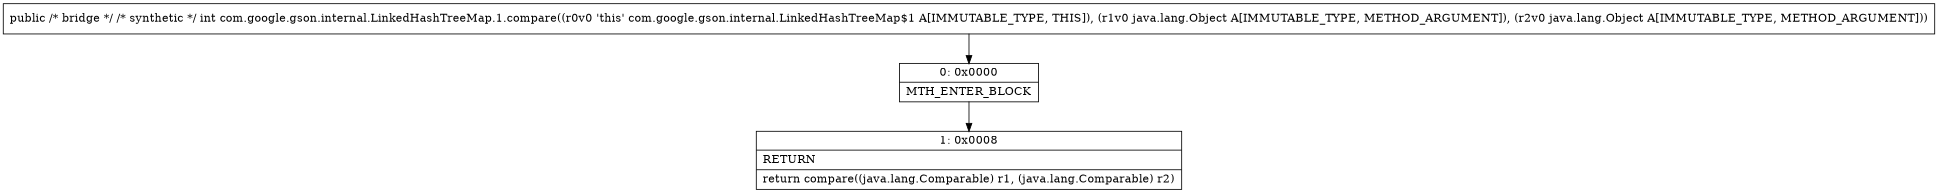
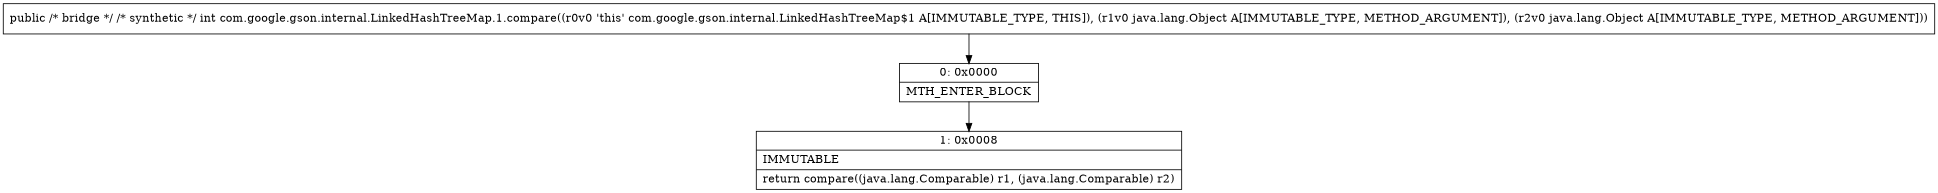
node "1: 0x0008": text "RETURN" -> "IMMUTABLE"
